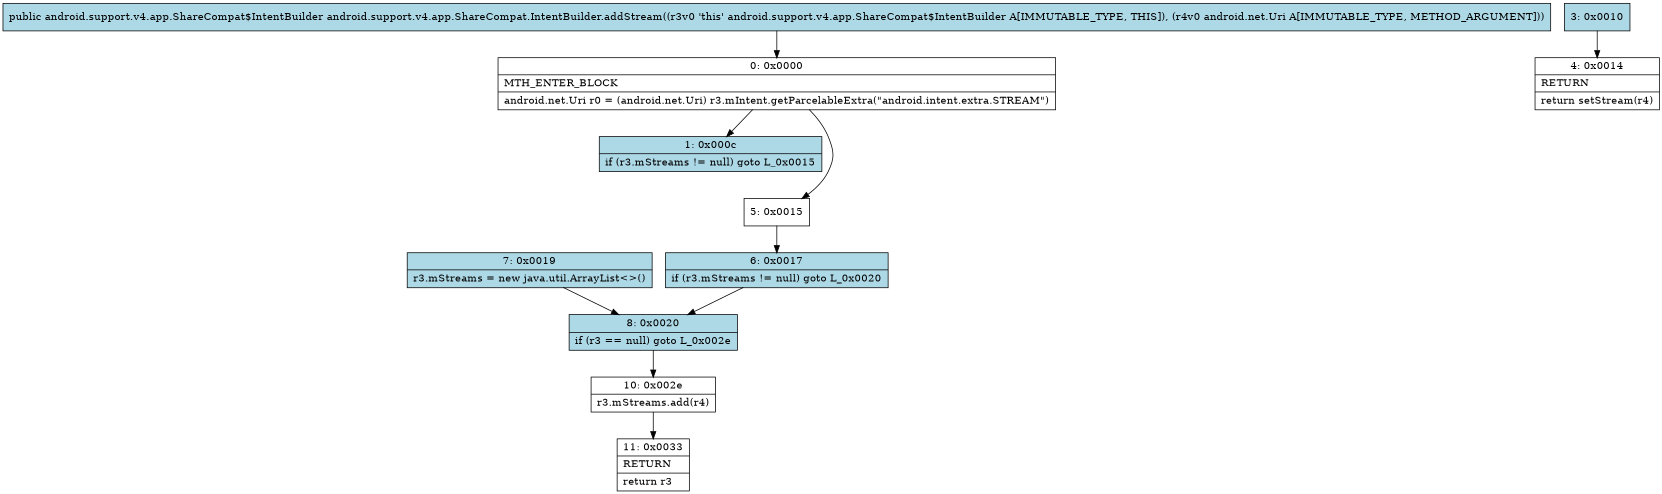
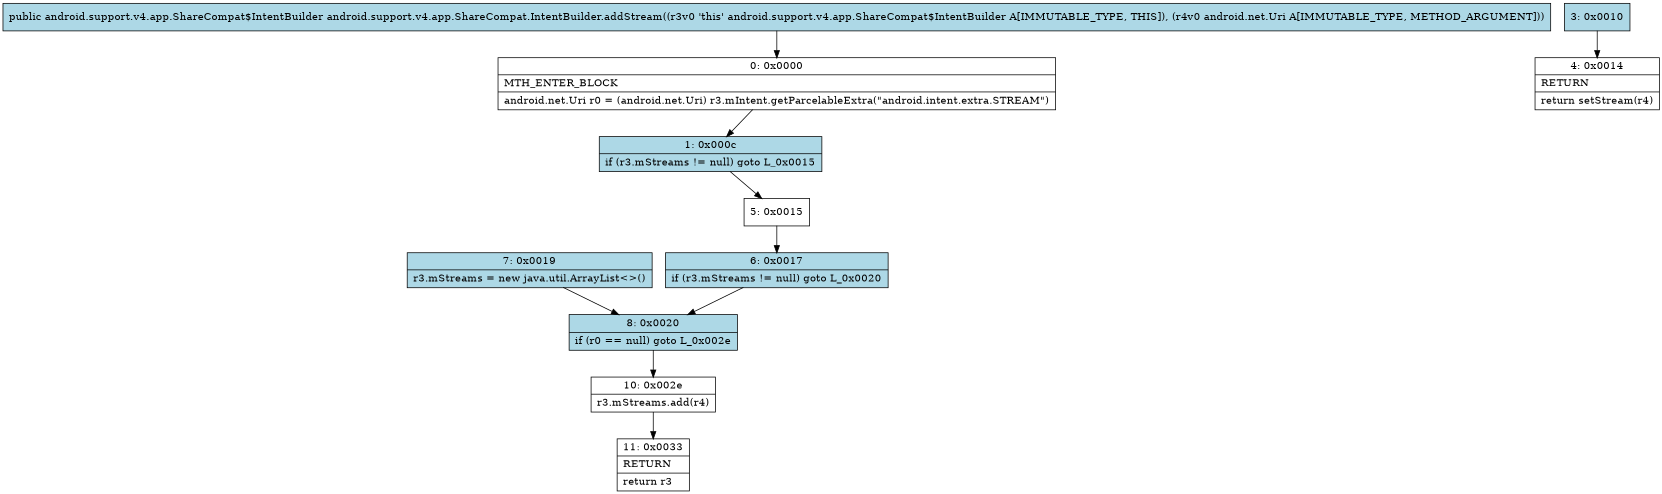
edge "0: 0x0000" -> "5: 0x0015": now "1: 0x000c" -> "5: 0x0015"
node "8: 0x0020": text "if (r3 == null) goto L_0x002e" -> "if (r0 == null) goto L_0x002e"
